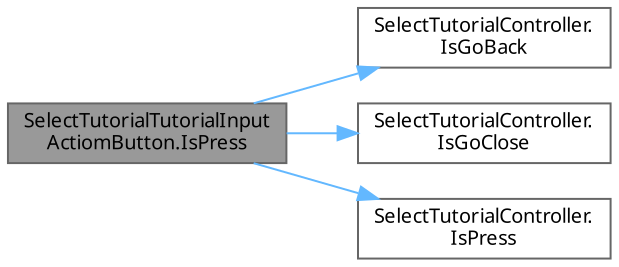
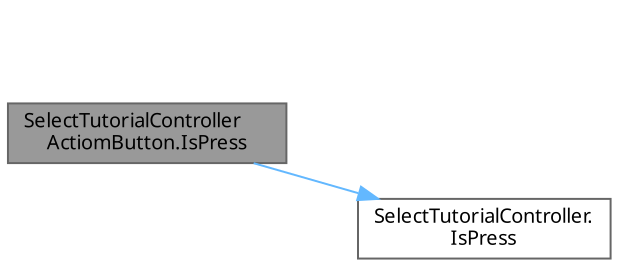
node "SelectTutorialController. IsGoBack": removed
node "SelectTutorialTutorialInput ActiomButton.IsPress": label "SelectTutorialTutorialInput ActiomButton.IsPress" -> "SelectTutorialController ActiomButton.IsPress"
node "SelectTutorialController. IsGoClose": removed
